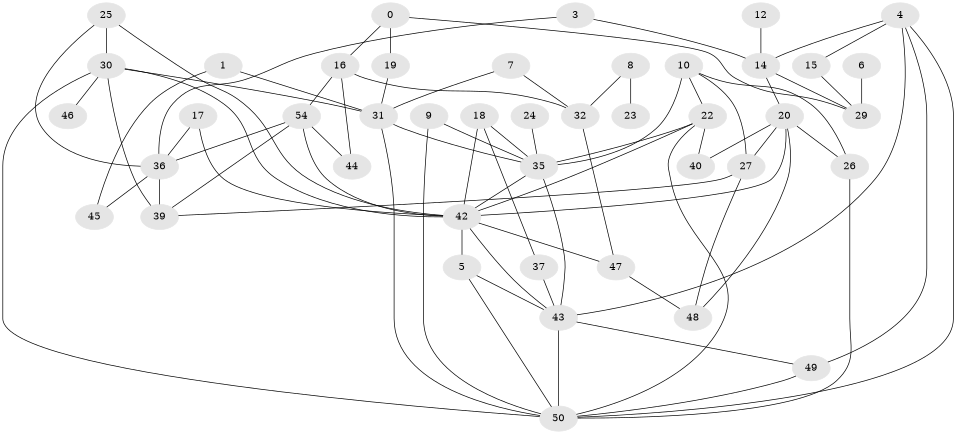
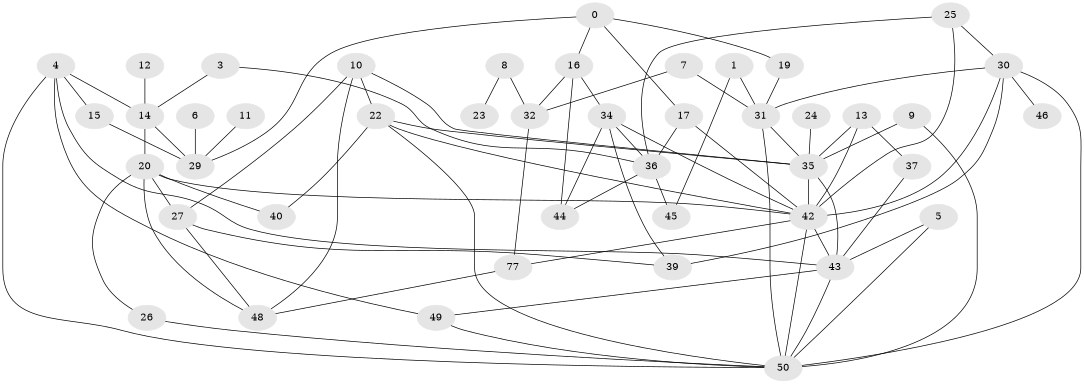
edge "0" -- "17": added
edge "10" -- "26": now "10" -- "48"
node "11": added
node "54": label "54" -> "34"
node "18": label "18" -> "13"
edge "36" -- "39": now "36" -- "44"
edge "42" -- "5": now "42" -- "50"
node "47": label "47" -> "77"
